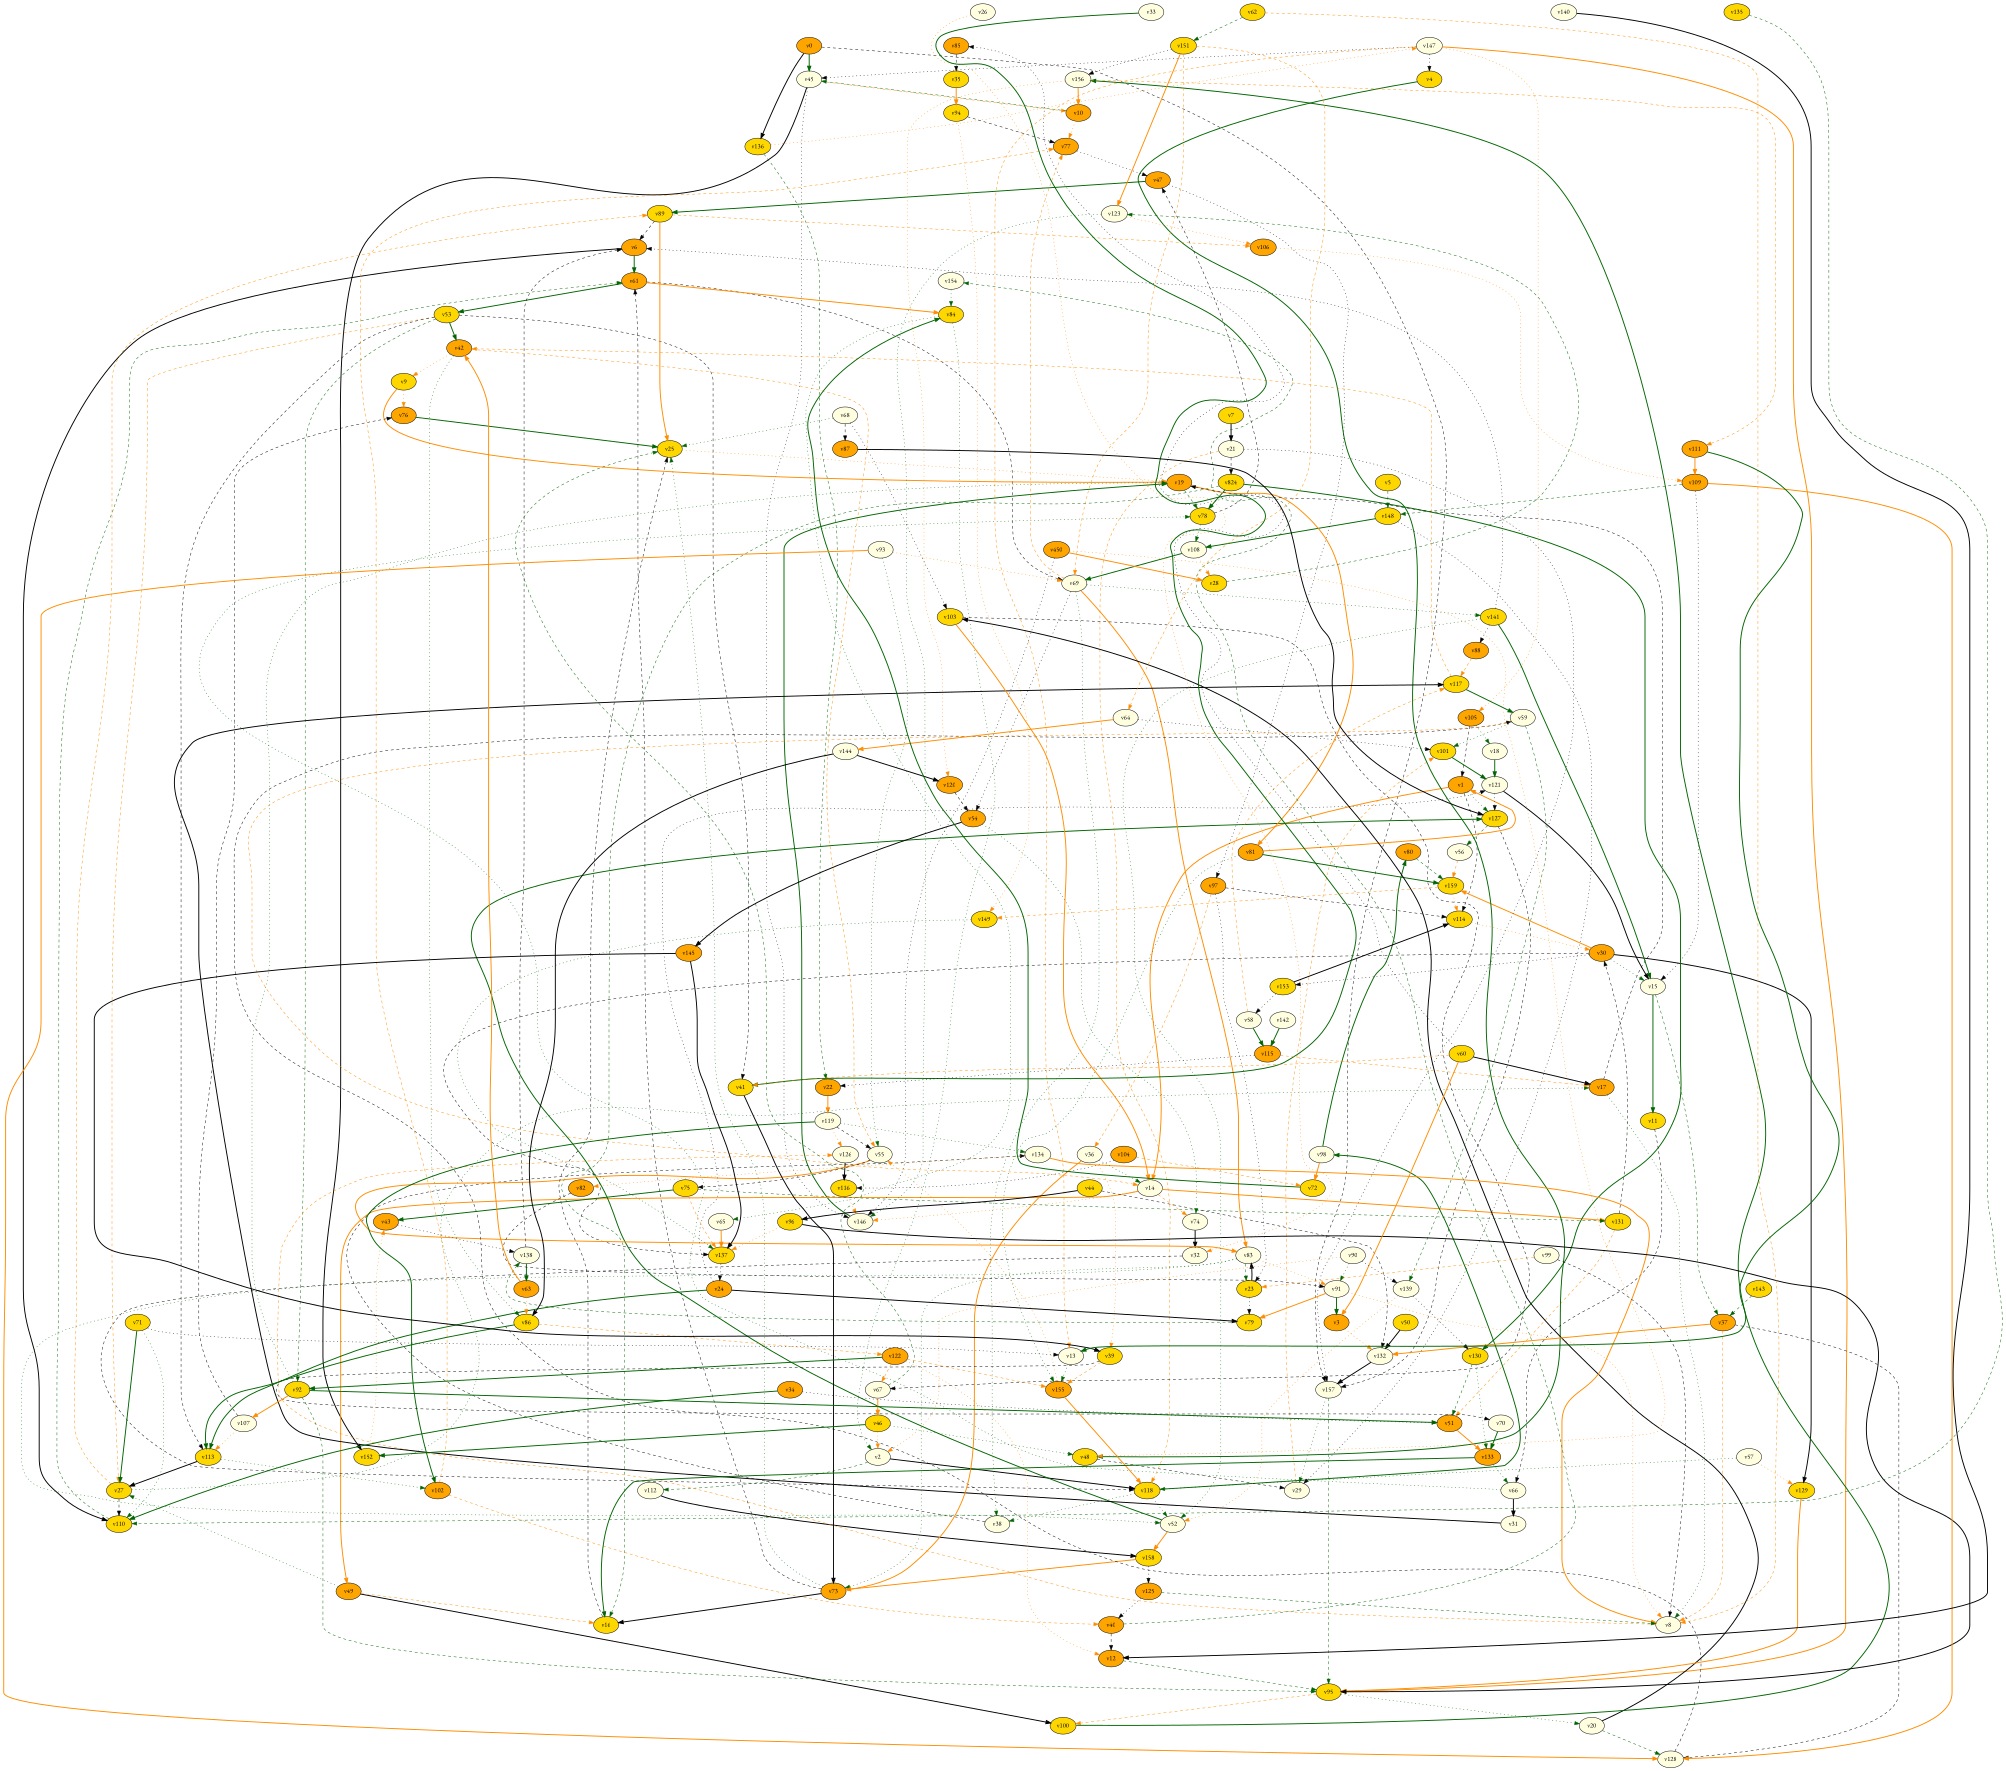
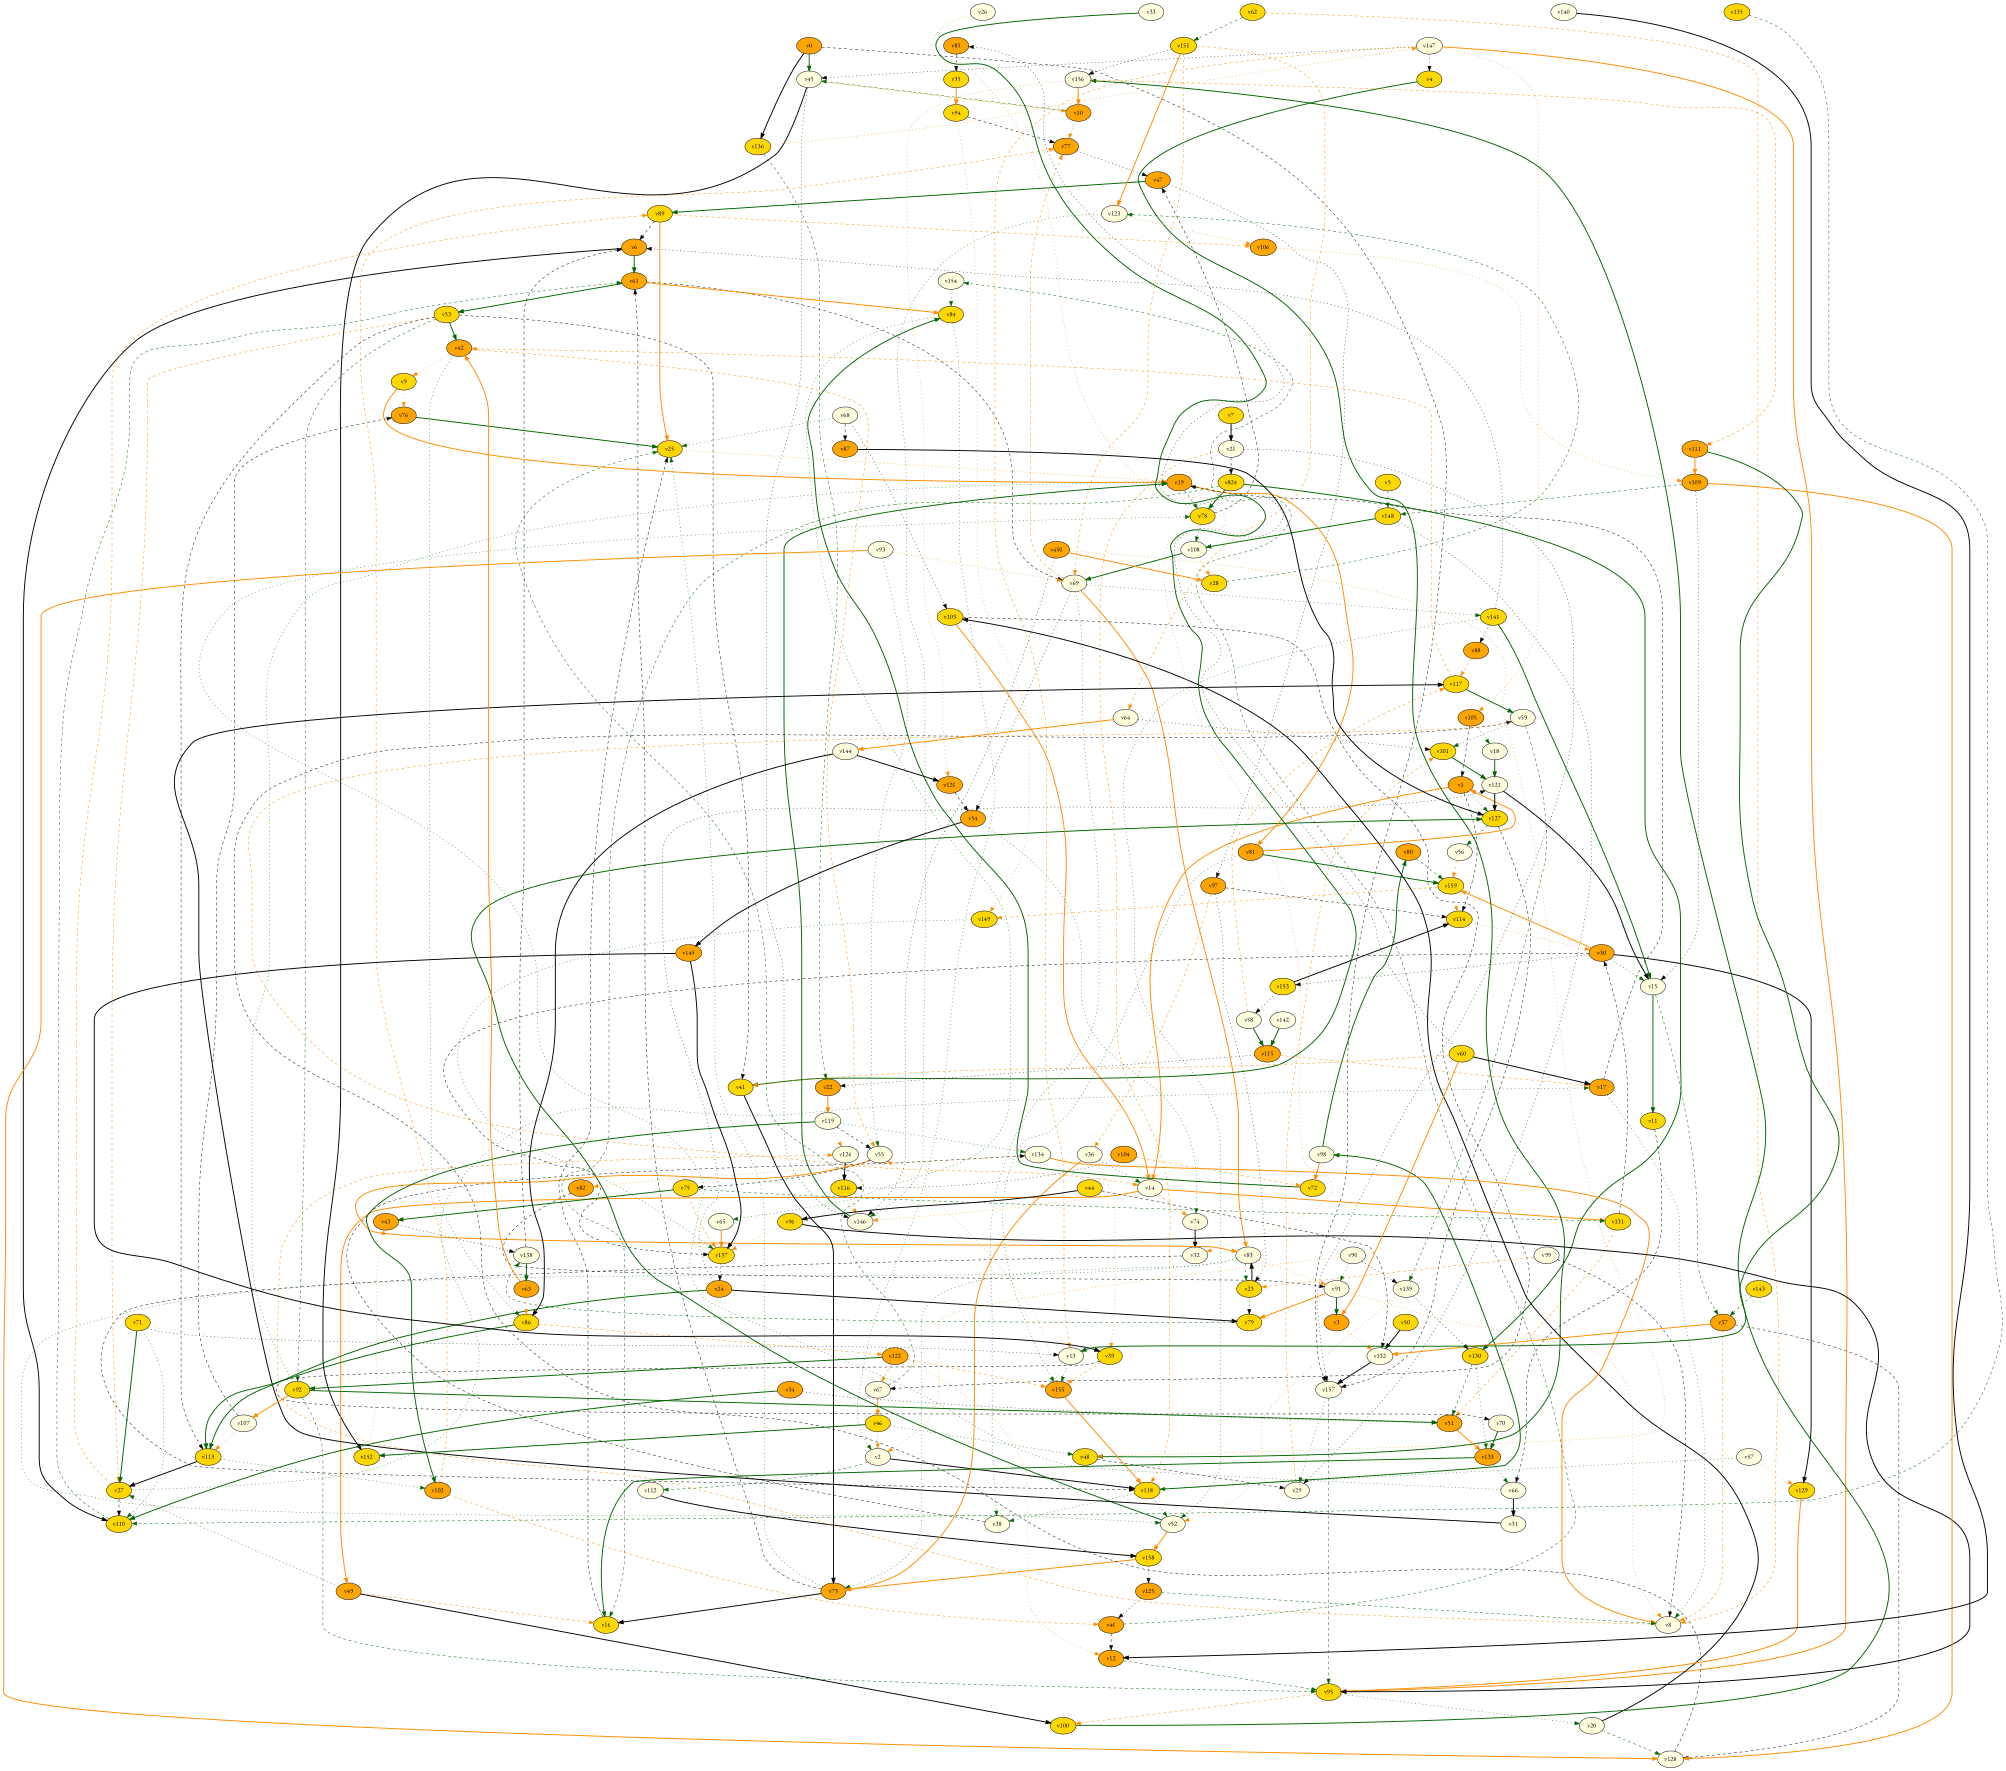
edge "v121" -> "v127": style dotted -> bold
